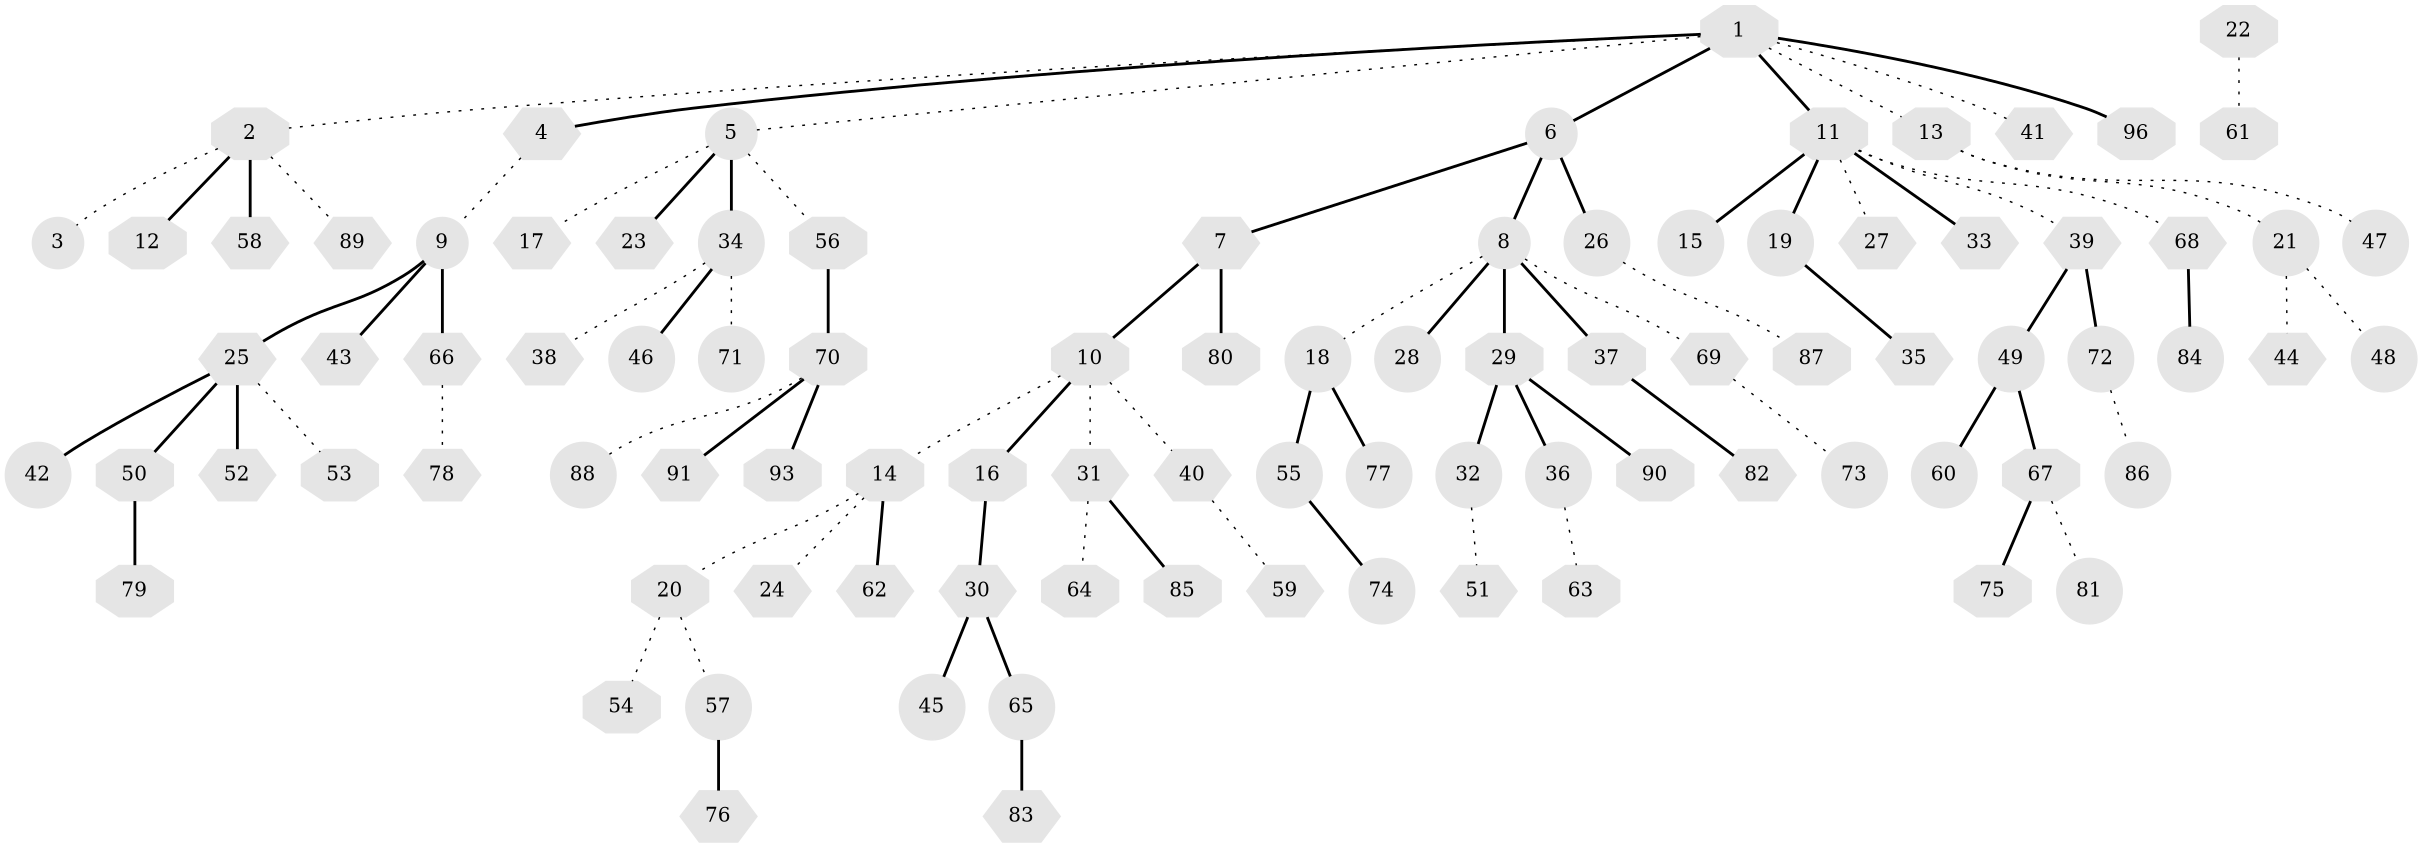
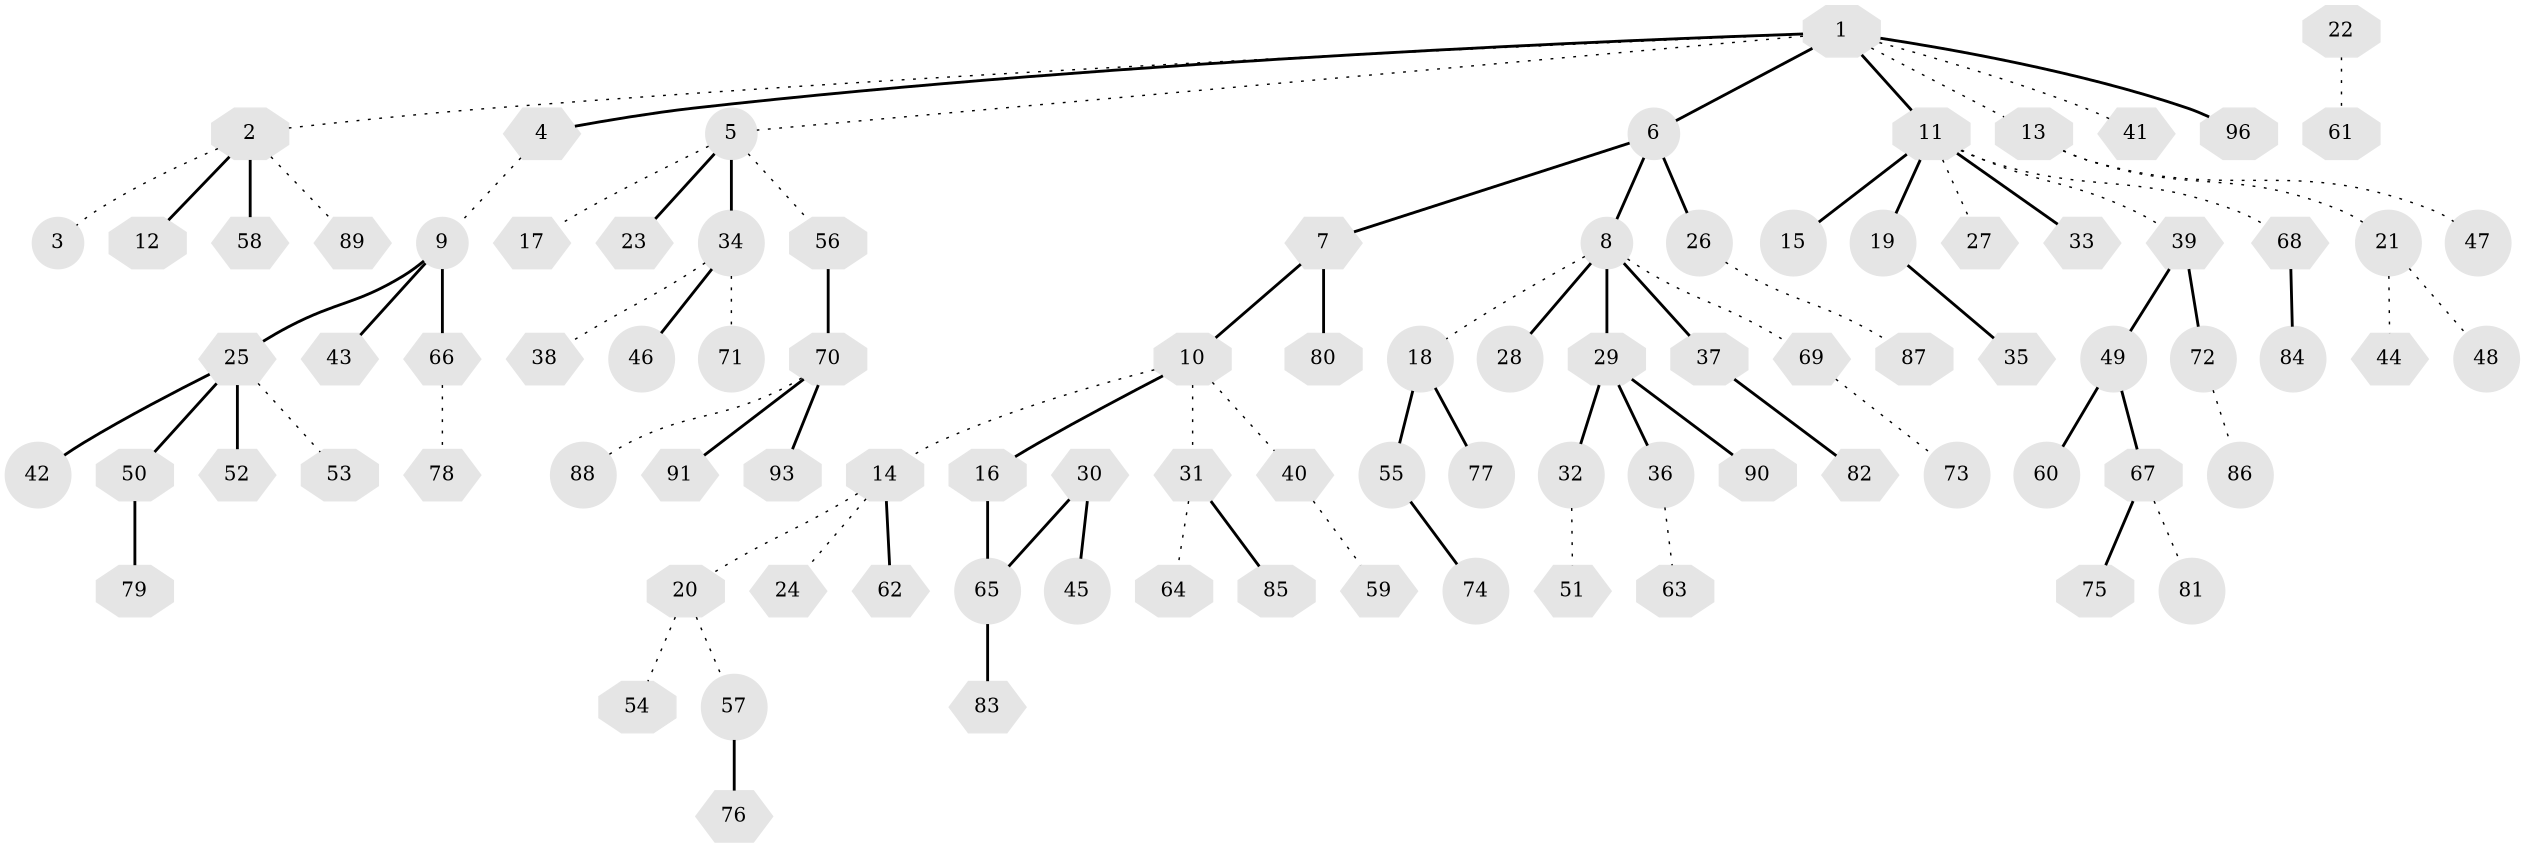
edge "16" -- "30": now "16" -- "65"
